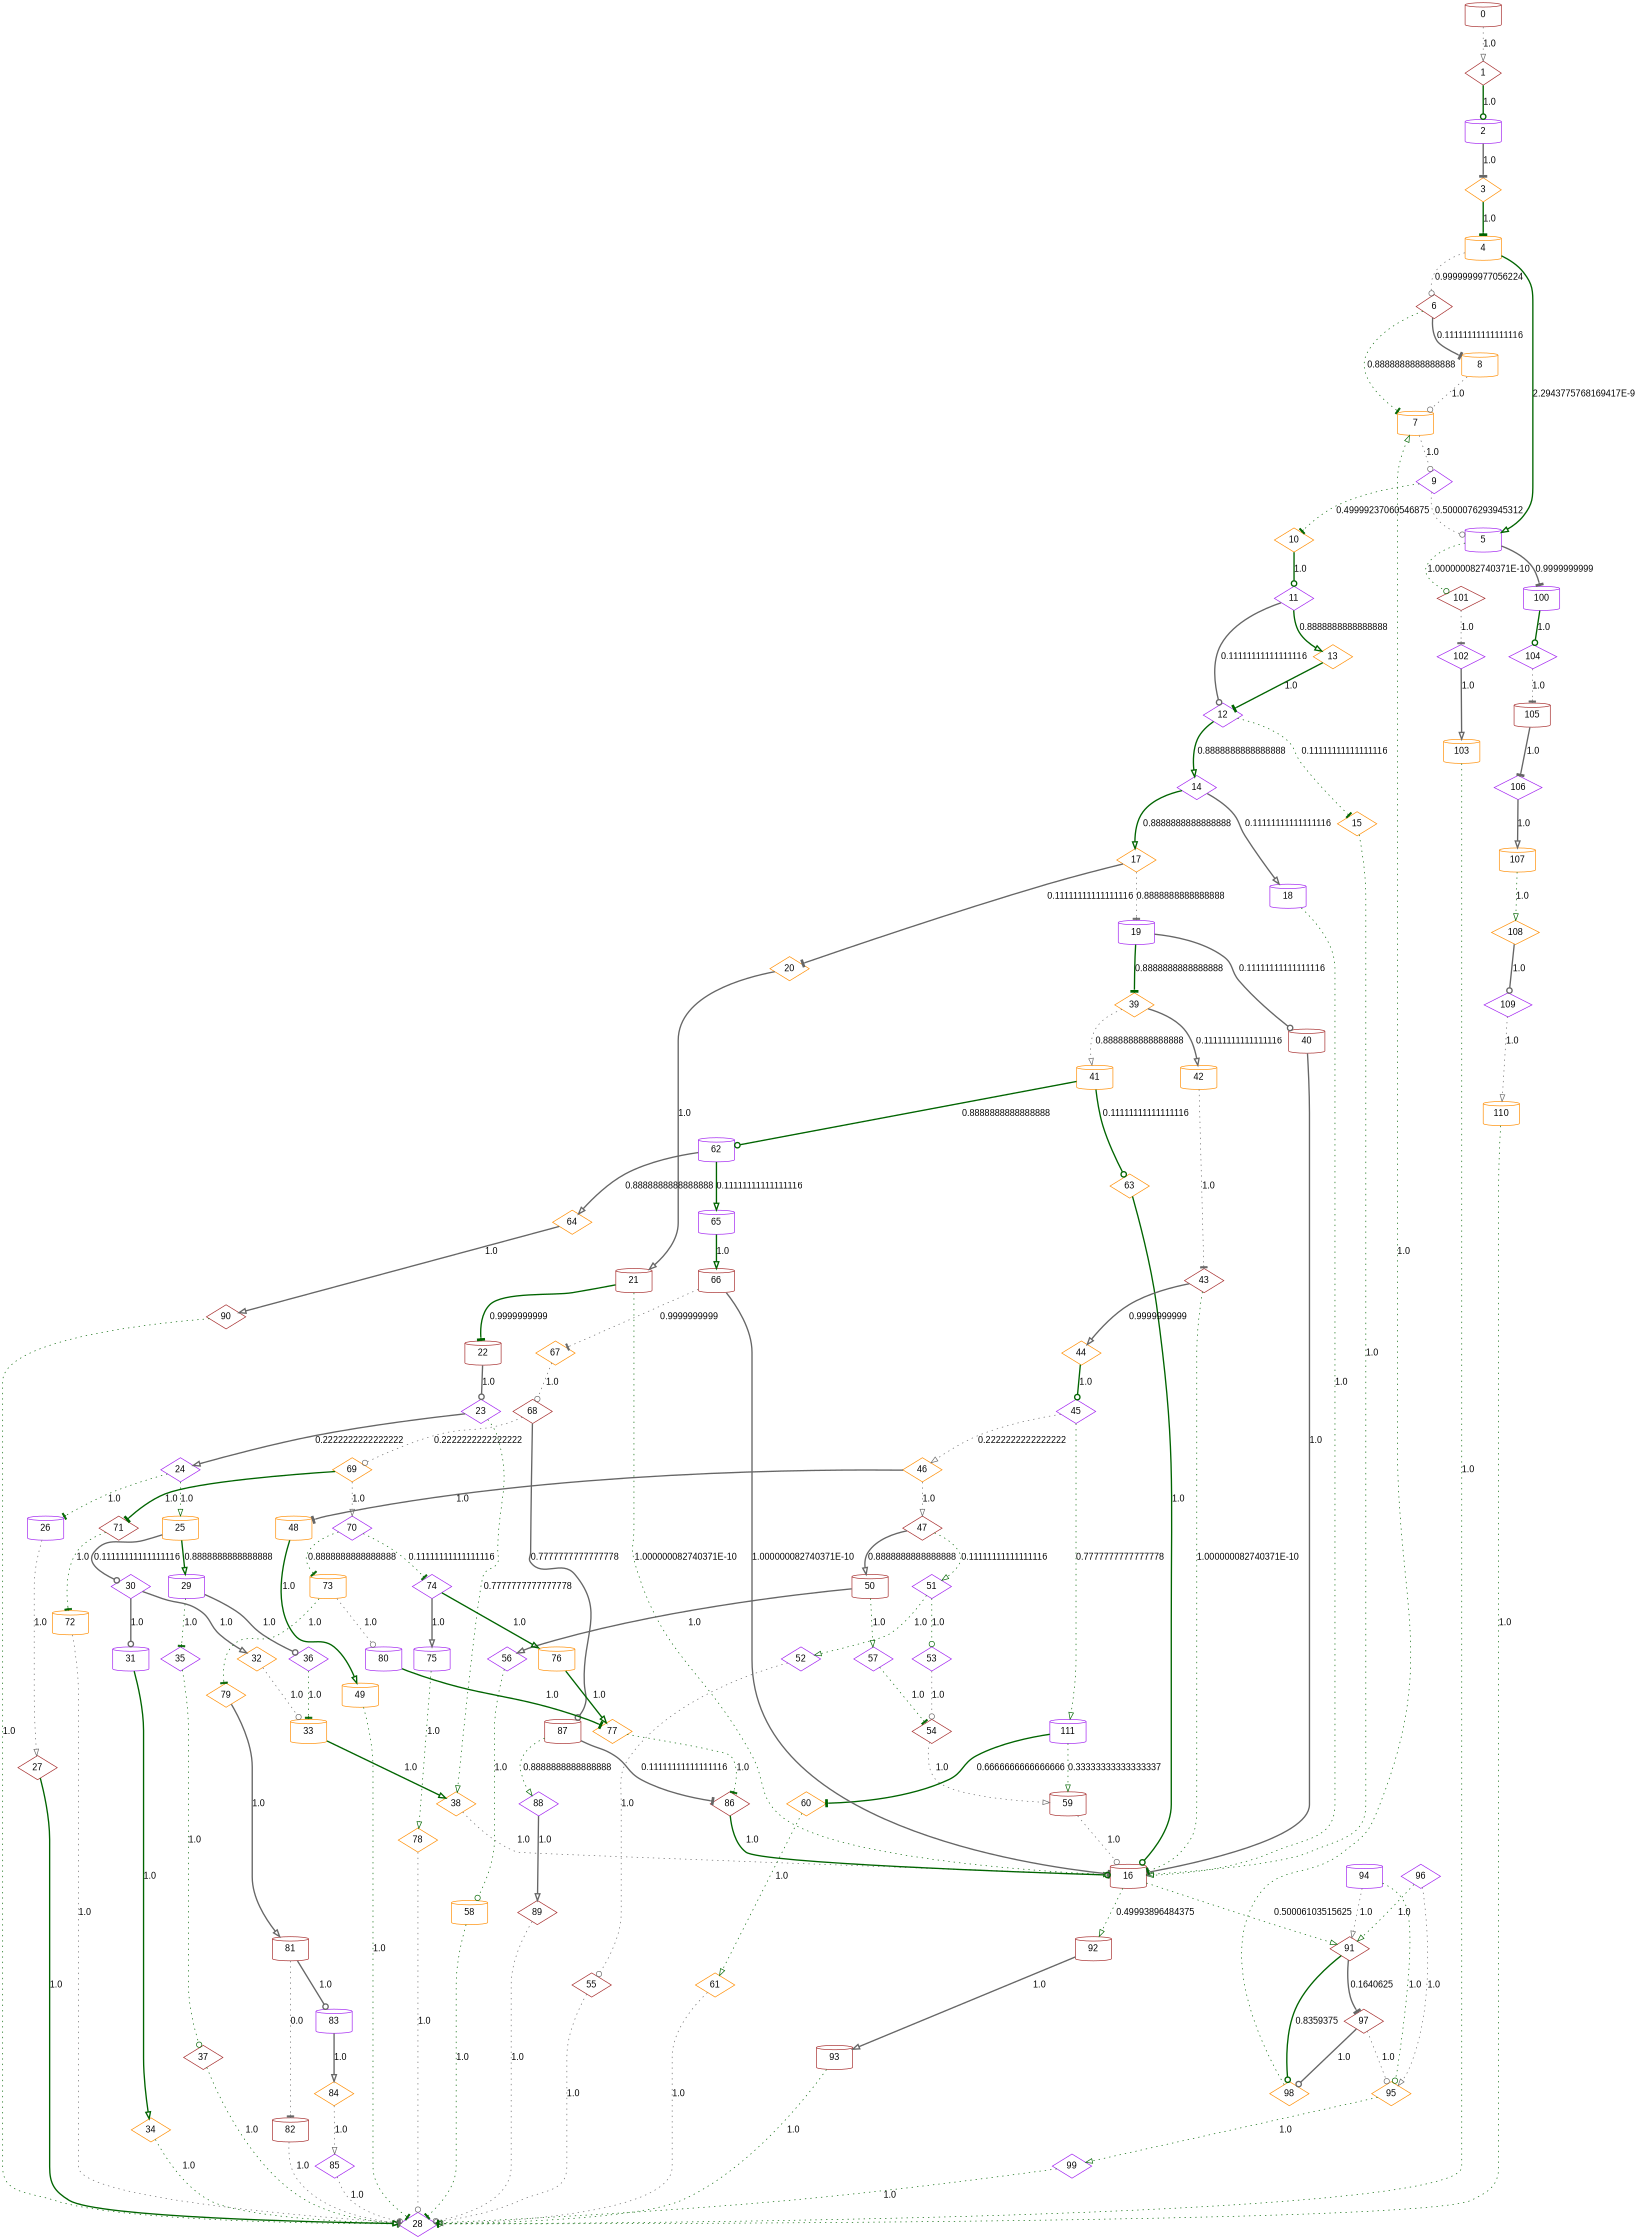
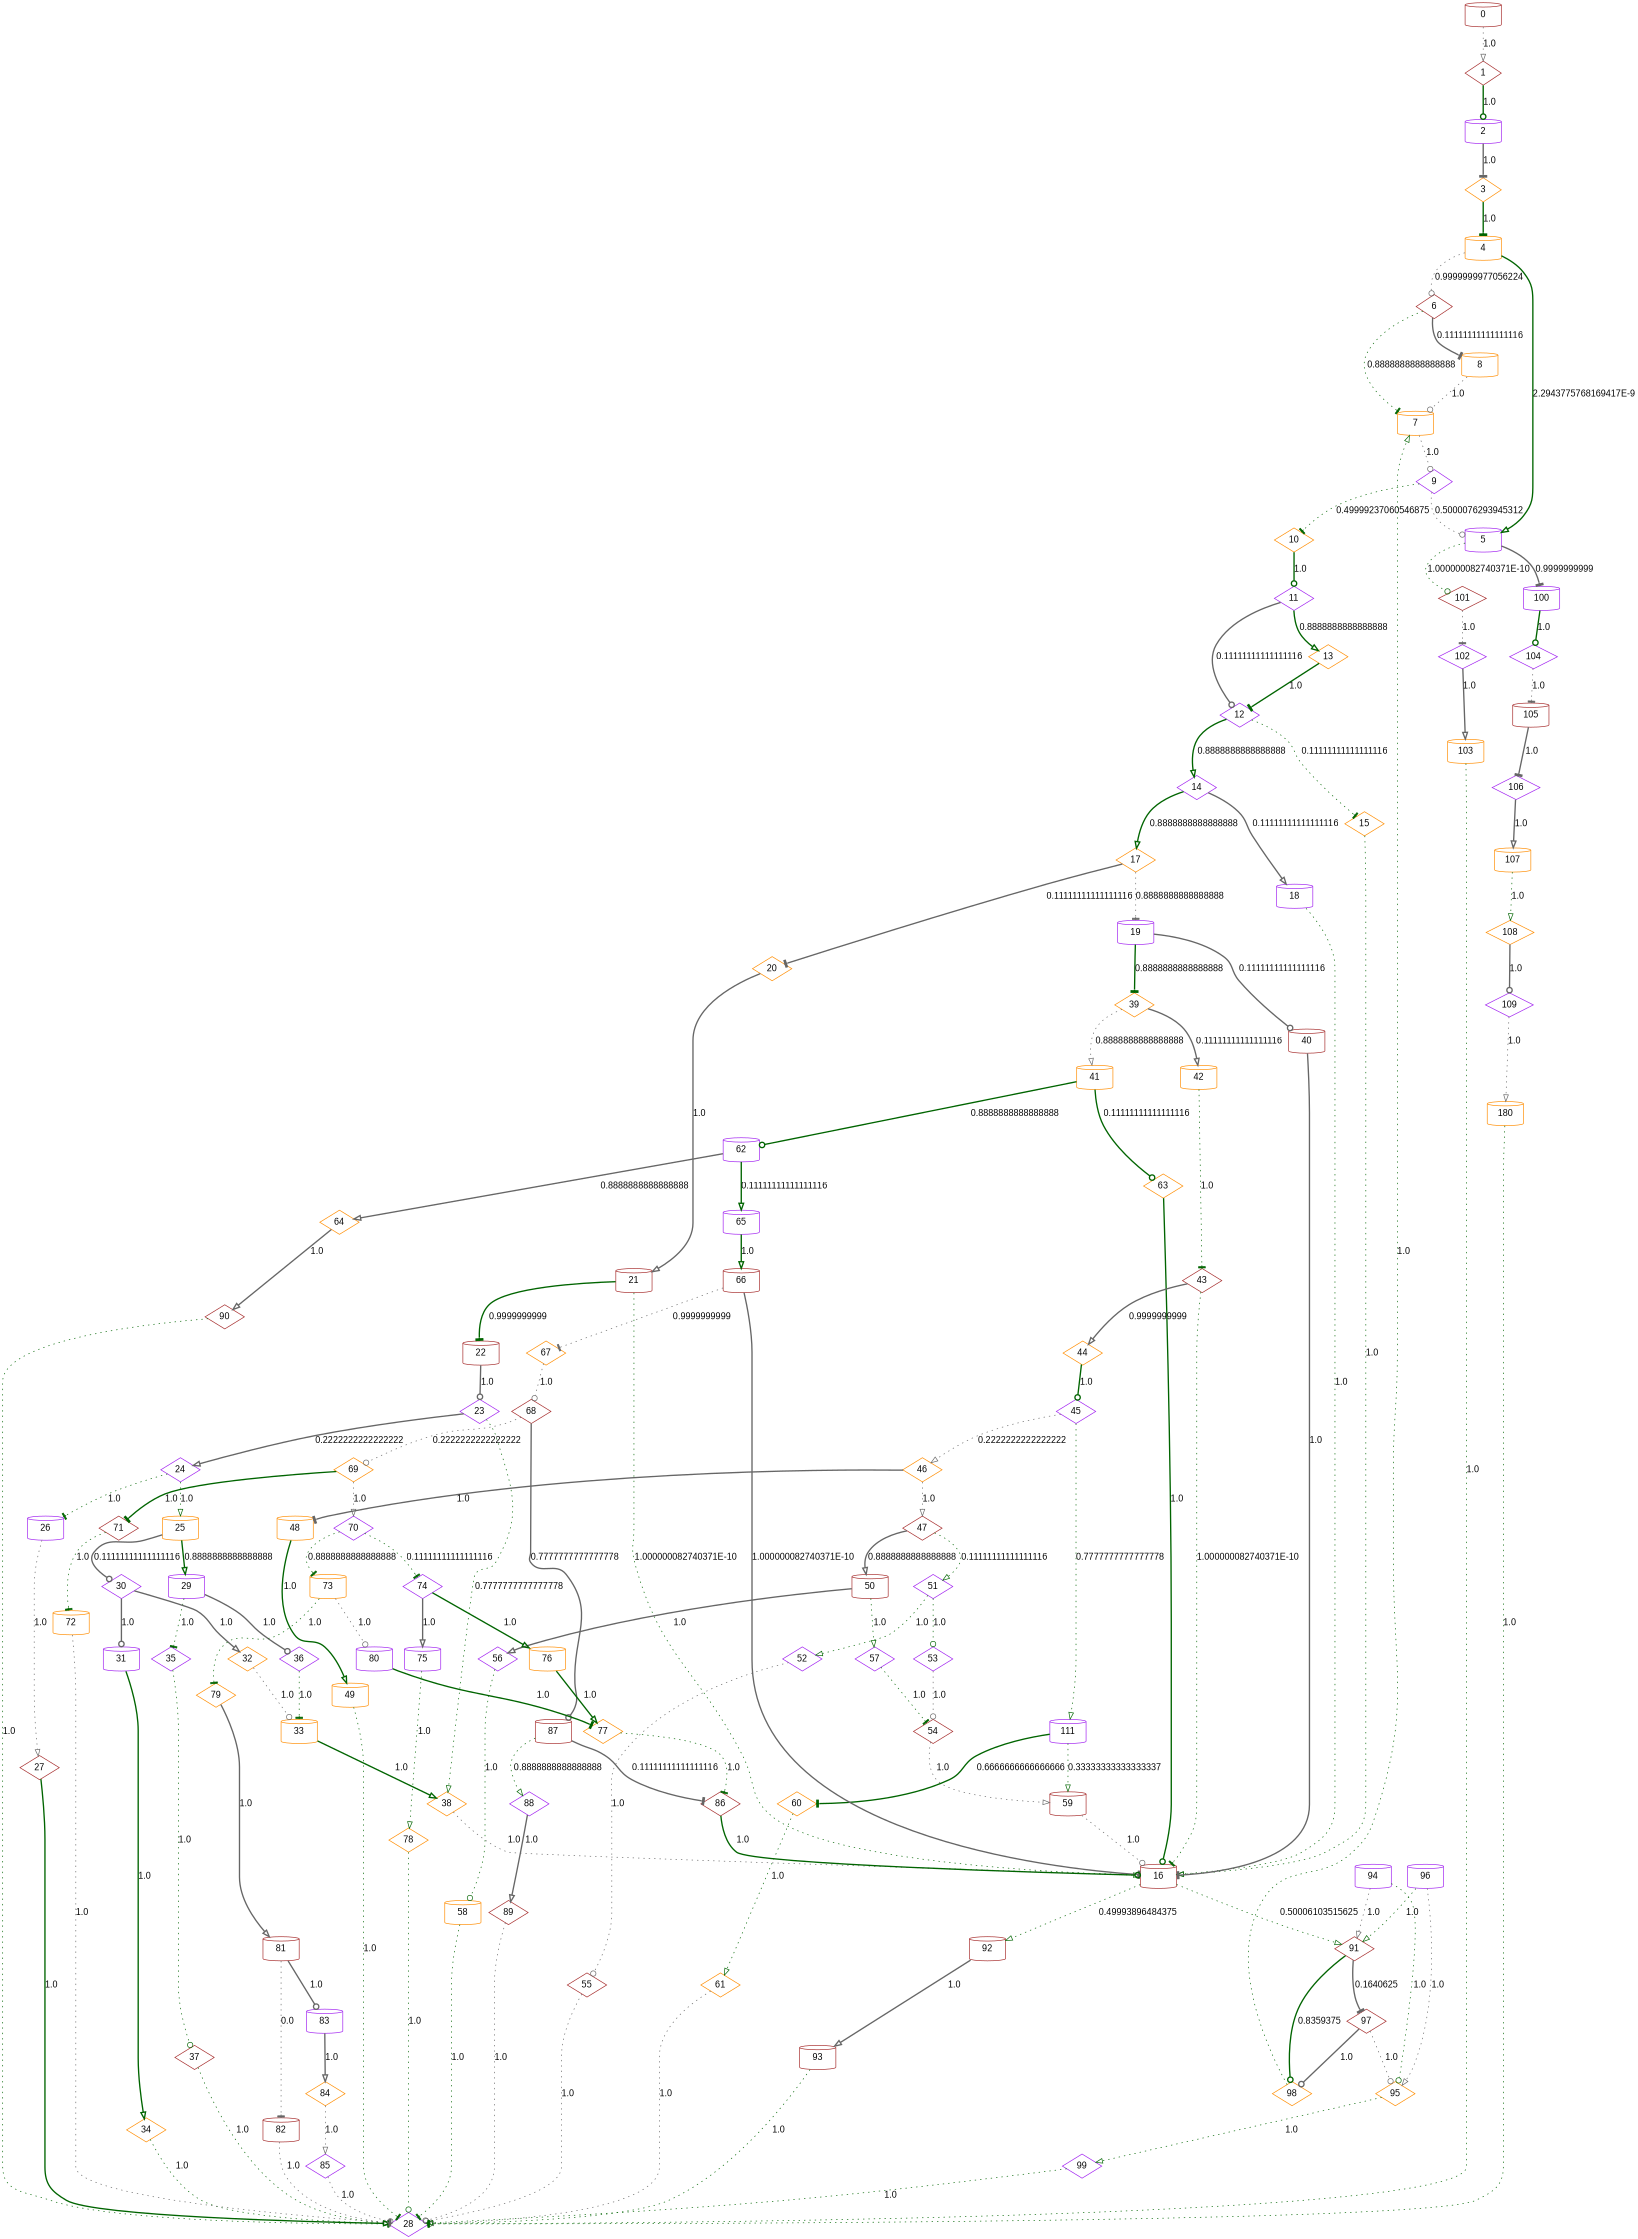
node "110": label "110" -> "180"
edge "42" -> "43": color gray40 -> darkgreen
node "96": shape diamond -> cylinder
edge "78" -> "28": color gray40 -> darkgreen
